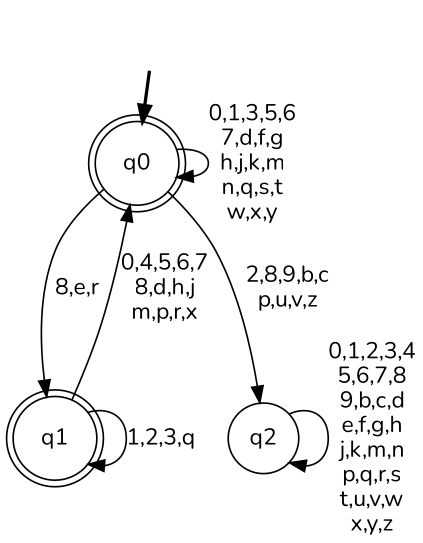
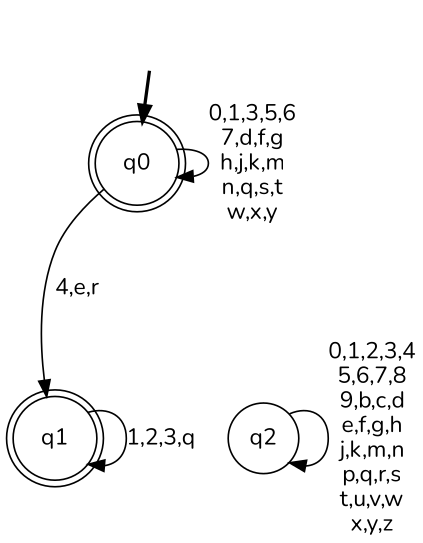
edge "q0" -> "q2": removed, label "2,8,9,b,c p,u,v,z"
edge "q0" -> "q1": label "8,e,r" -> "4,e,r"
edge "q1" -> "q0": removed, label "0,4,5,6,7 8,d,h,j m,p,r,x"
